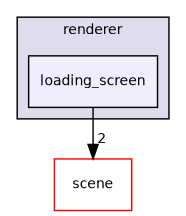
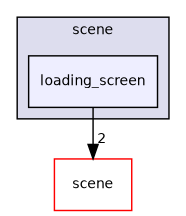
cluster "renderer": label "renderer" -> "scene"
